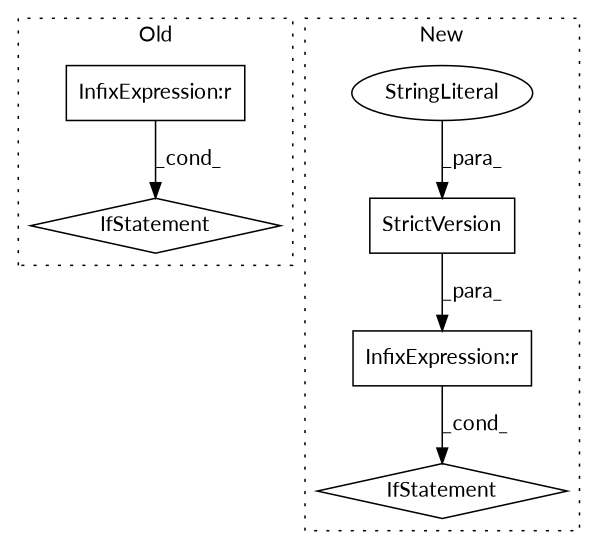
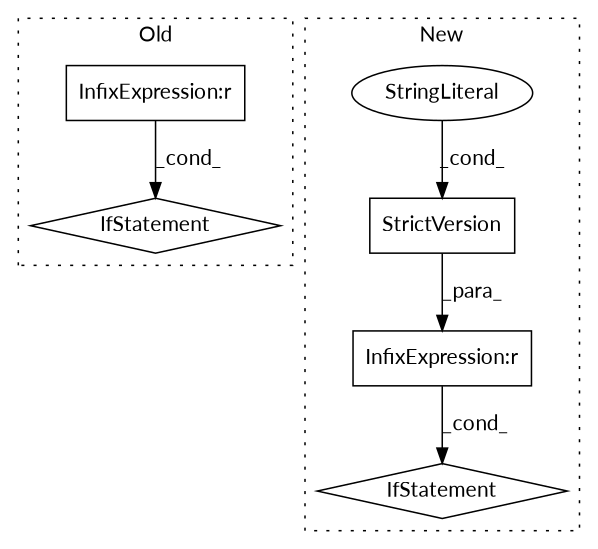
edge "StringLiteral" -> "StrictVersion": label "_para_" -> "_cond_"
